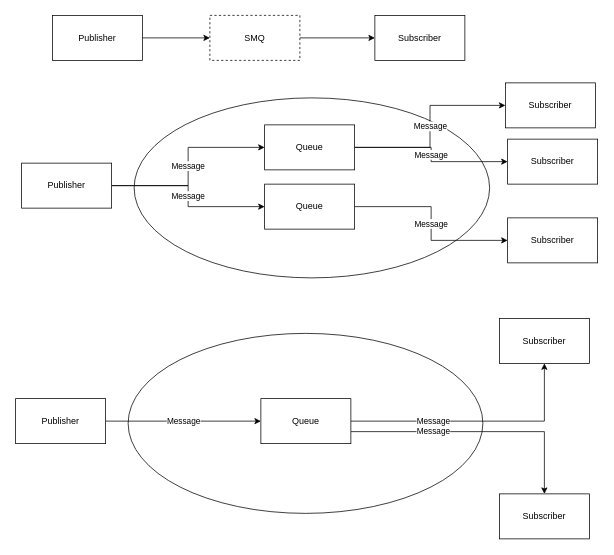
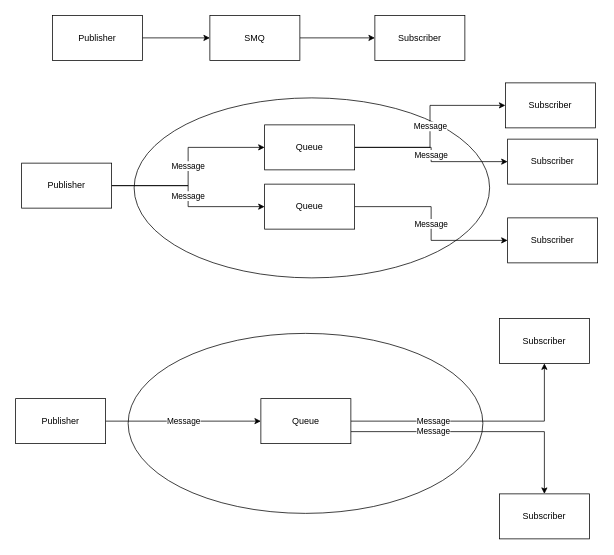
node "SMQ": style dashed -> solid
